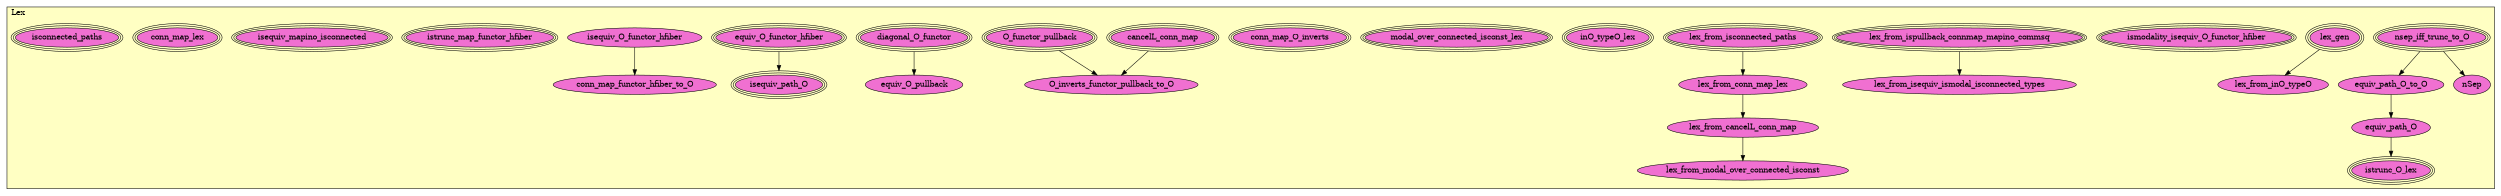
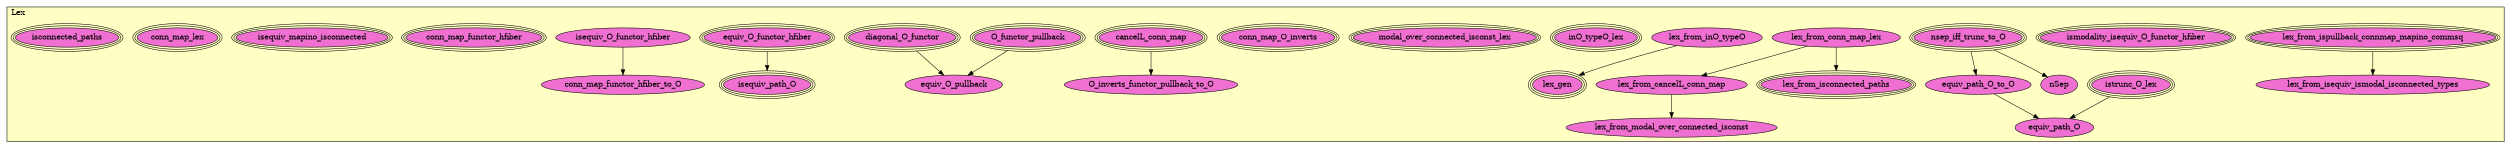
node "istrunc_map_functor_hfiber": label "istrunc_map_functor_hfiber" -> "conn_map_functor_hfiber"
edge "O_functor_pullback" -> "O_inverts_functor_pullback_to_O": now "O_functor_pullback" -> "equiv_O_pullback"
edge "lex_from_isconnected_paths" -> "lex_from_conn_map_lex": reversed
edge "lex_gen" -> "lex_from_inO_typeO": reversed
edge "equiv_path_O" -> "istrunc_O_lex": reversed
